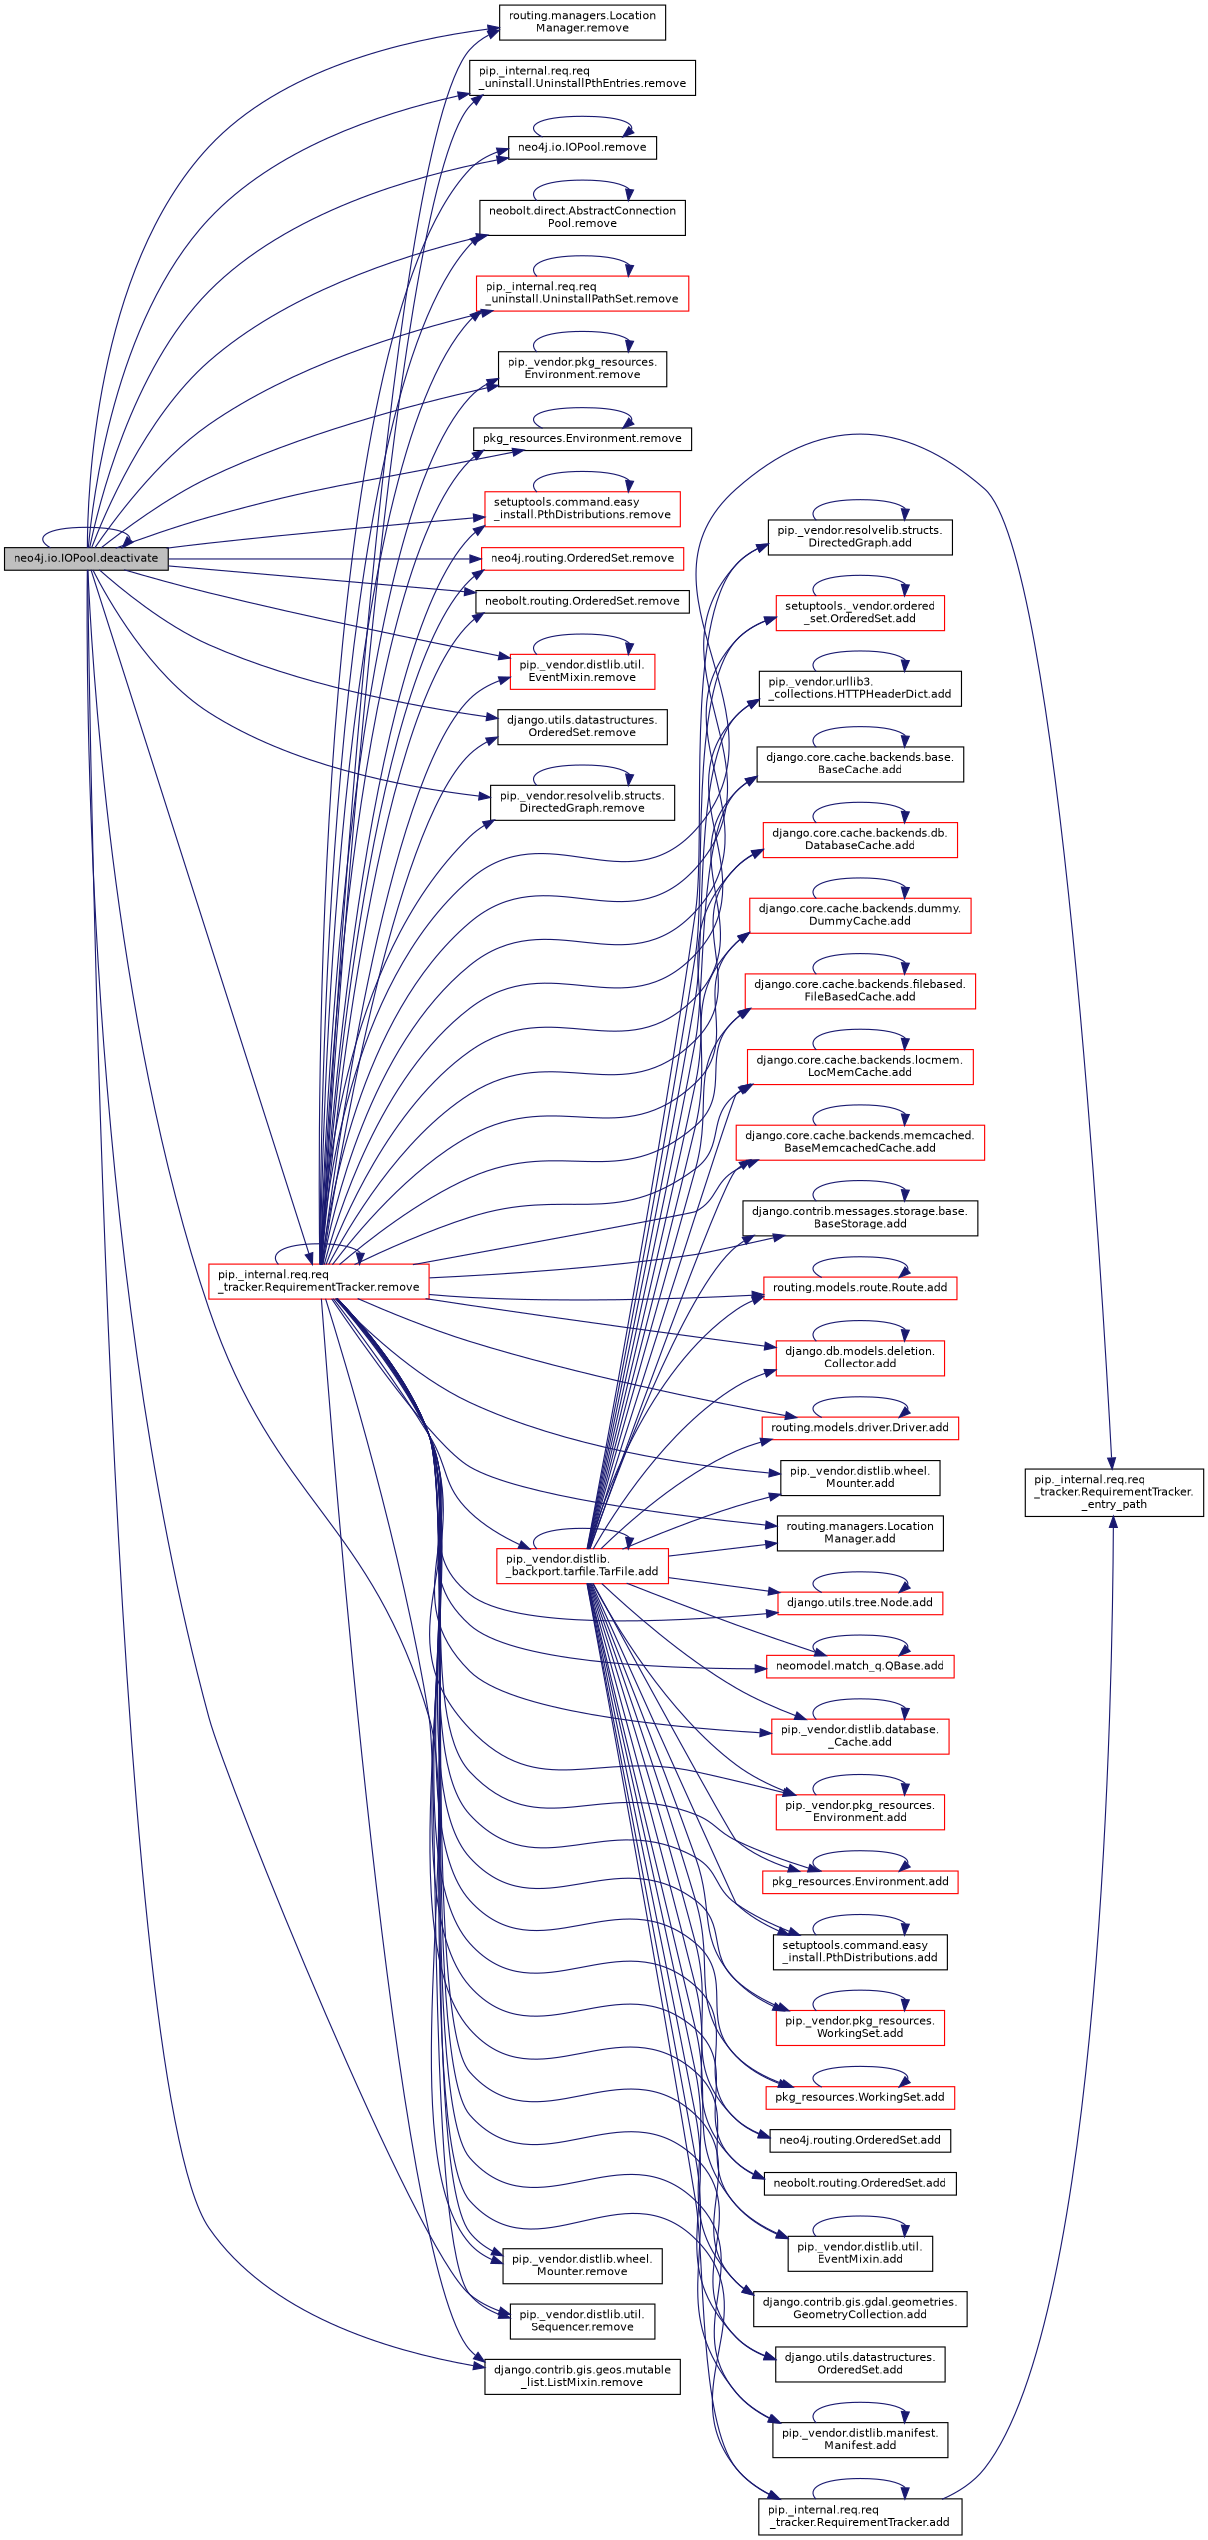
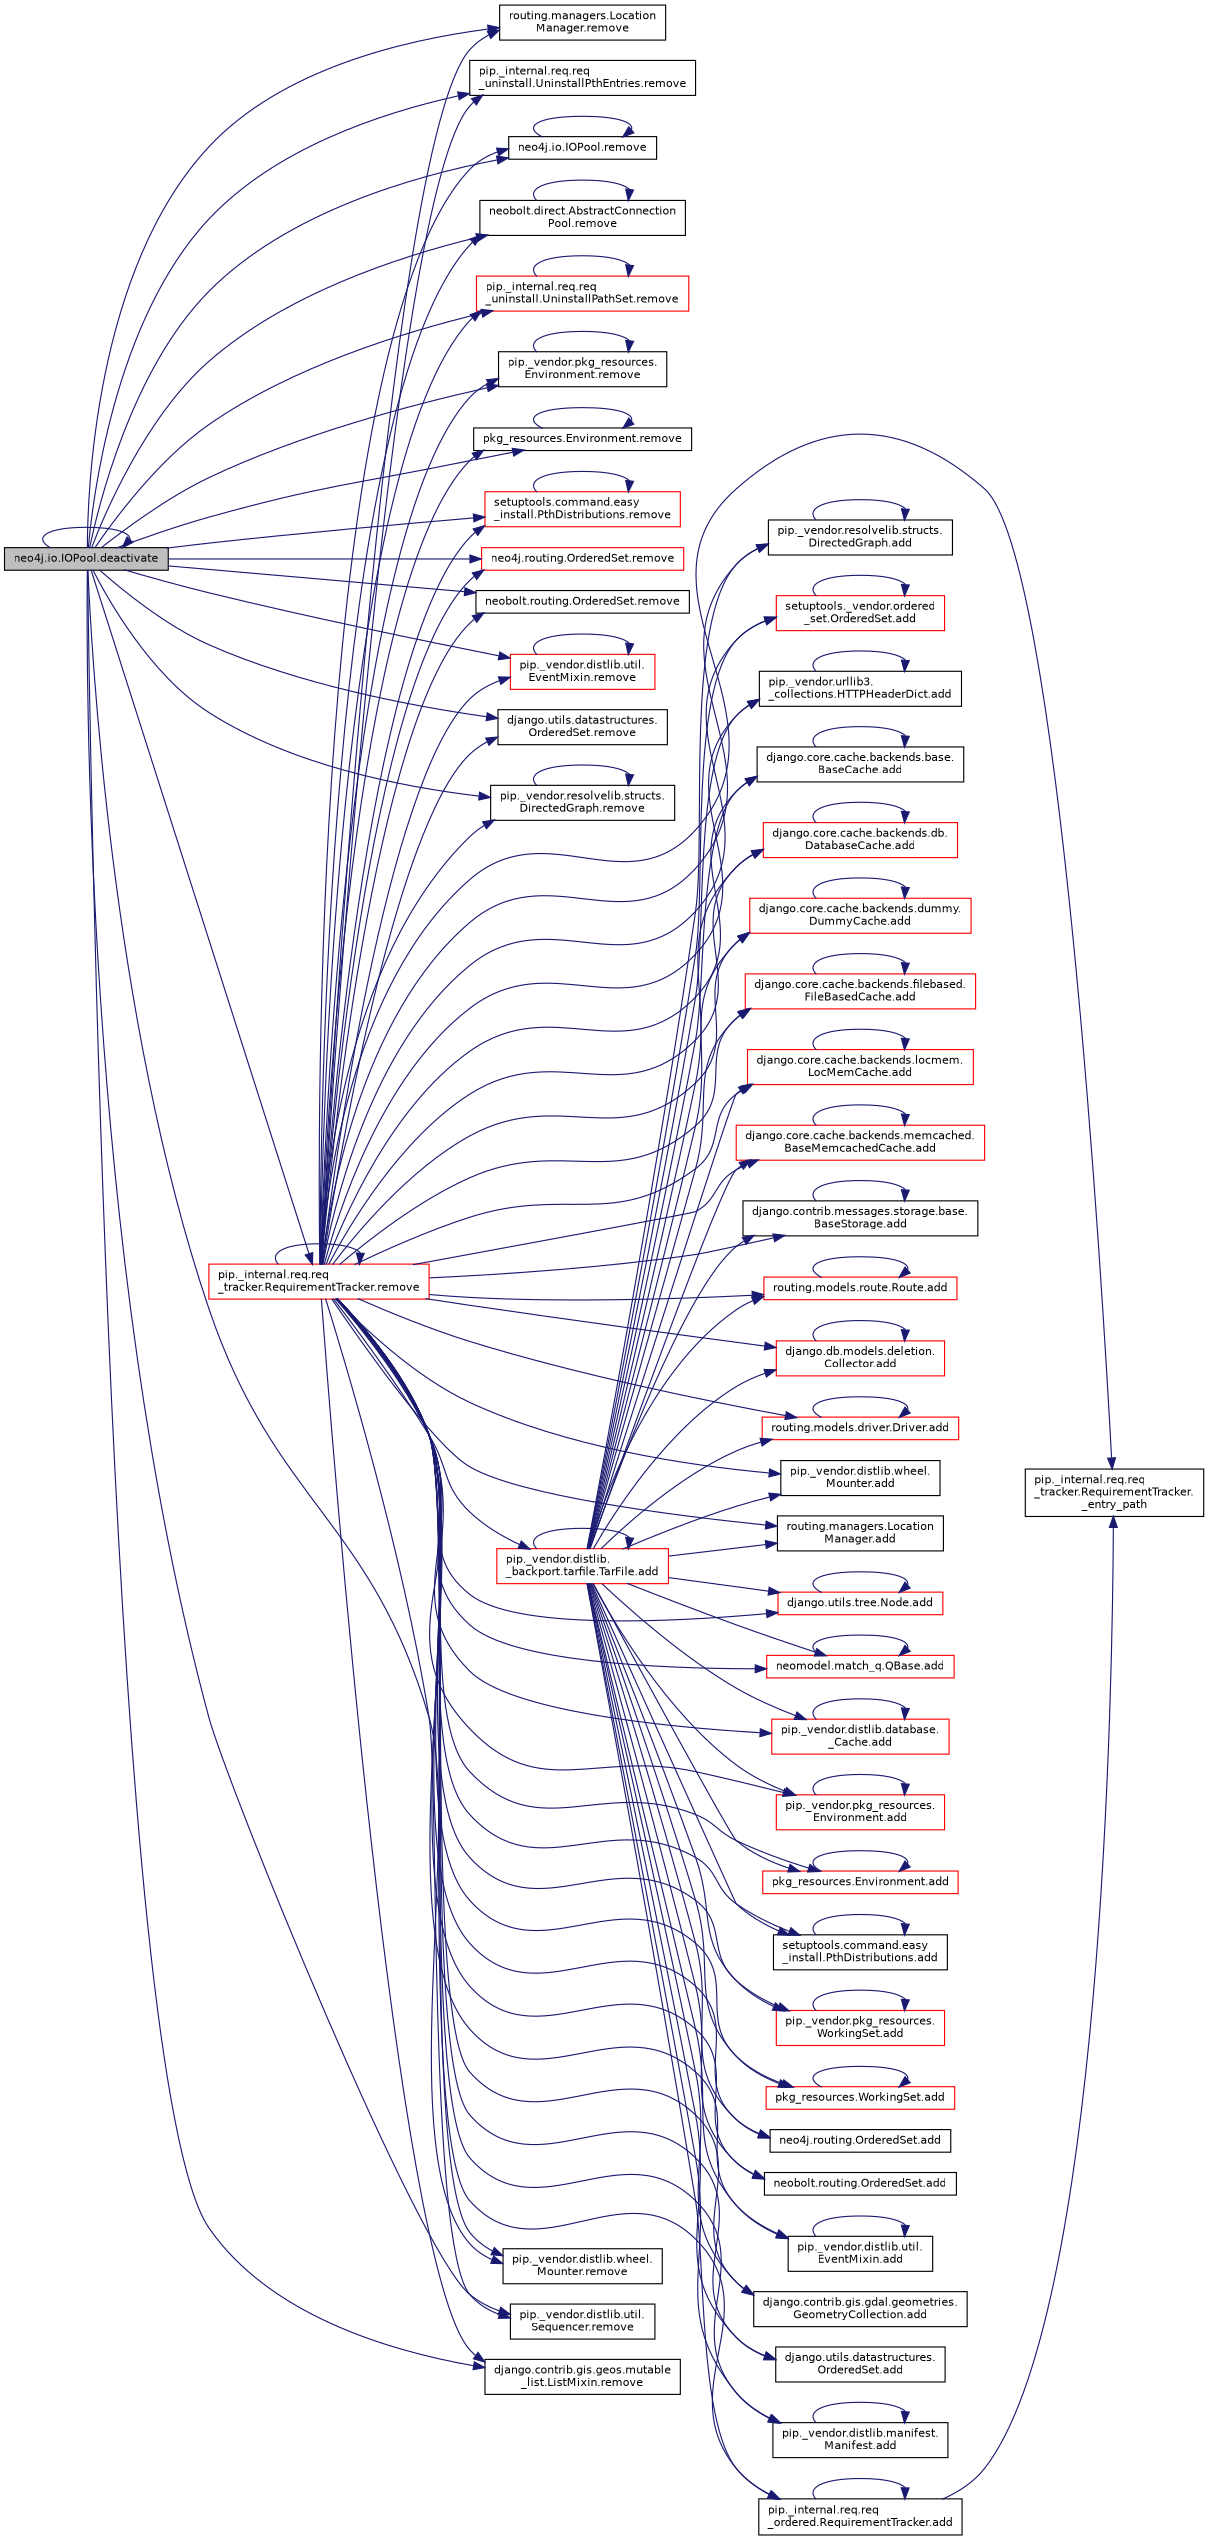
node "pip._internal.req.req _tracker.RequirementTracker.add": label "pip._internal.req.req _tracker.RequirementTracker.add" -> "pip._internal.req.req _ordered.RequirementTracker.add"
